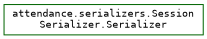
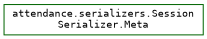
node "attendance.serializers.Session Serializer.Serializer": label "attendance.serializers.Session Serializer.Serializer" -> "attendance.serializers.Session Serializer.Meta"
